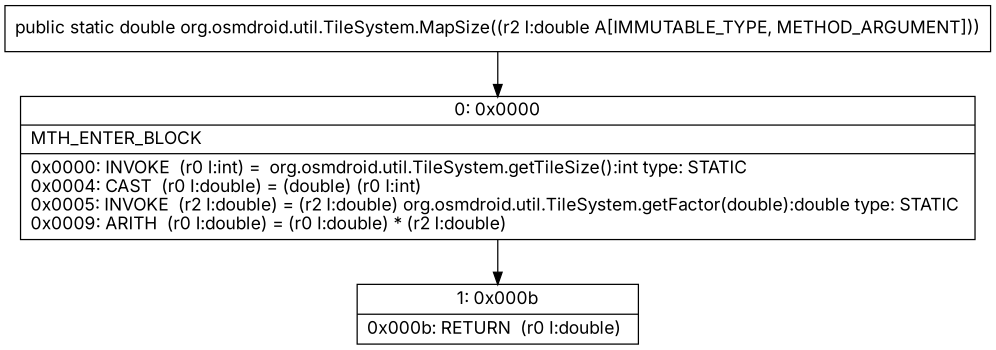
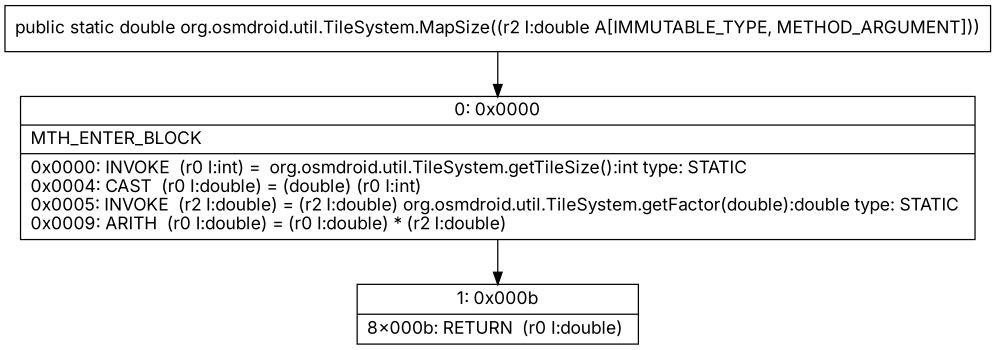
node "1: 0x000b": text "0x000b: RETURN  (r0 I:double)" -> "8x000b: RETURN  (r0 I:double)"
